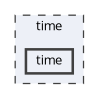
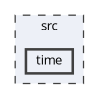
cluster "time": label "time" -> "src"
